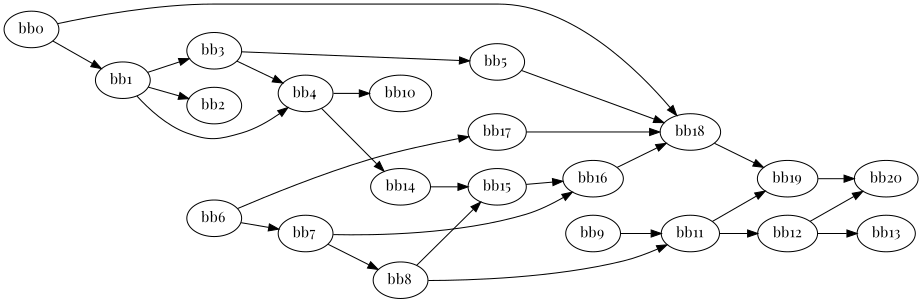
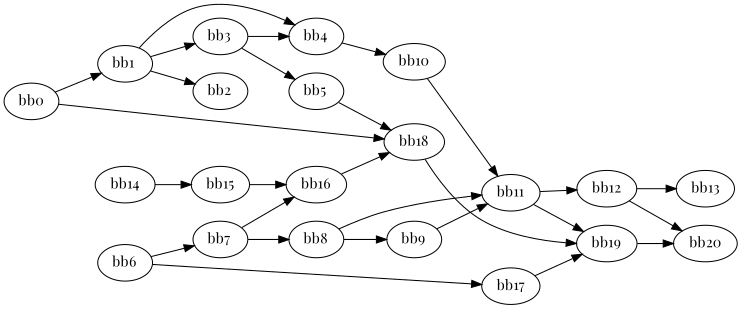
edge "bb10" -> "bb11": added
edge "bb17" -> "bb18": now "bb17" -> "bb19"
edge "bb4" -> "bb14": removed
edge "bb8" -> "bb15": now "bb8" -> "bb9"
